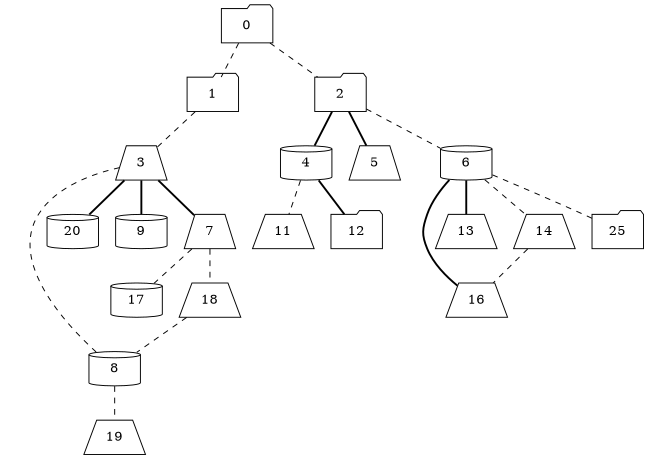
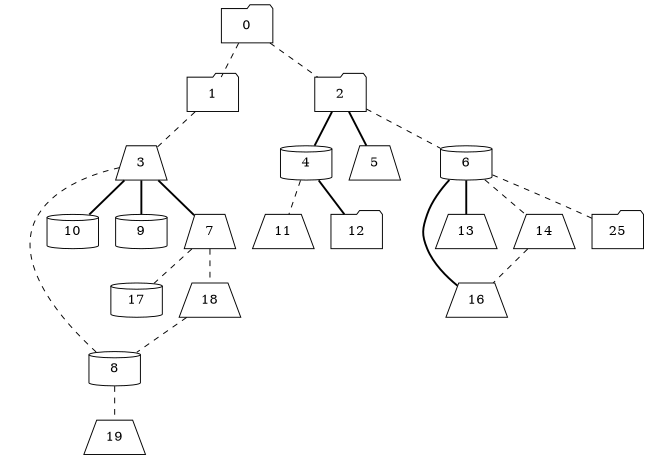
node "20": label "20" -> "10"
